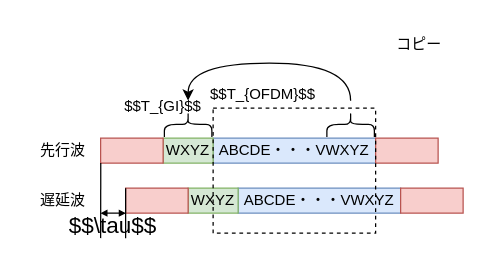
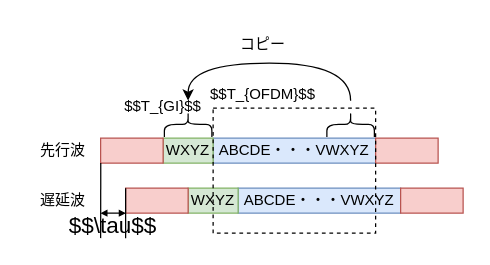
node "コピー": moved (419, 44) -> (263, 44)
